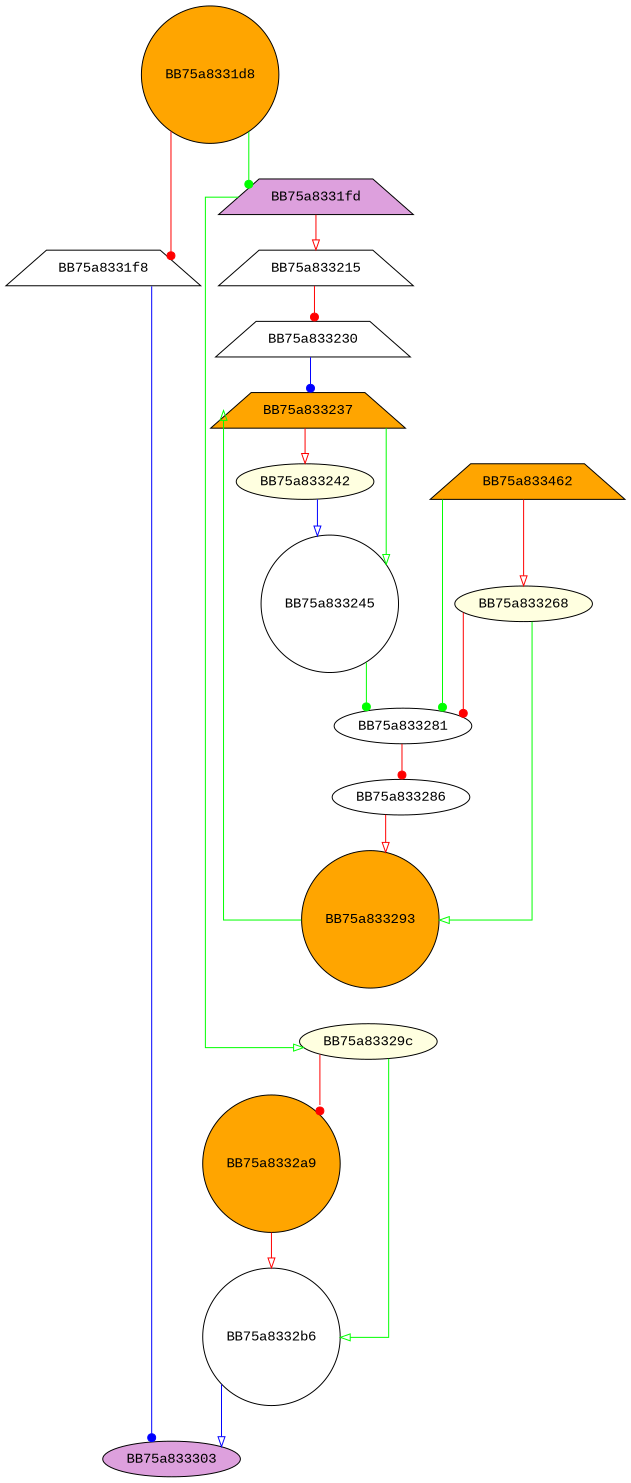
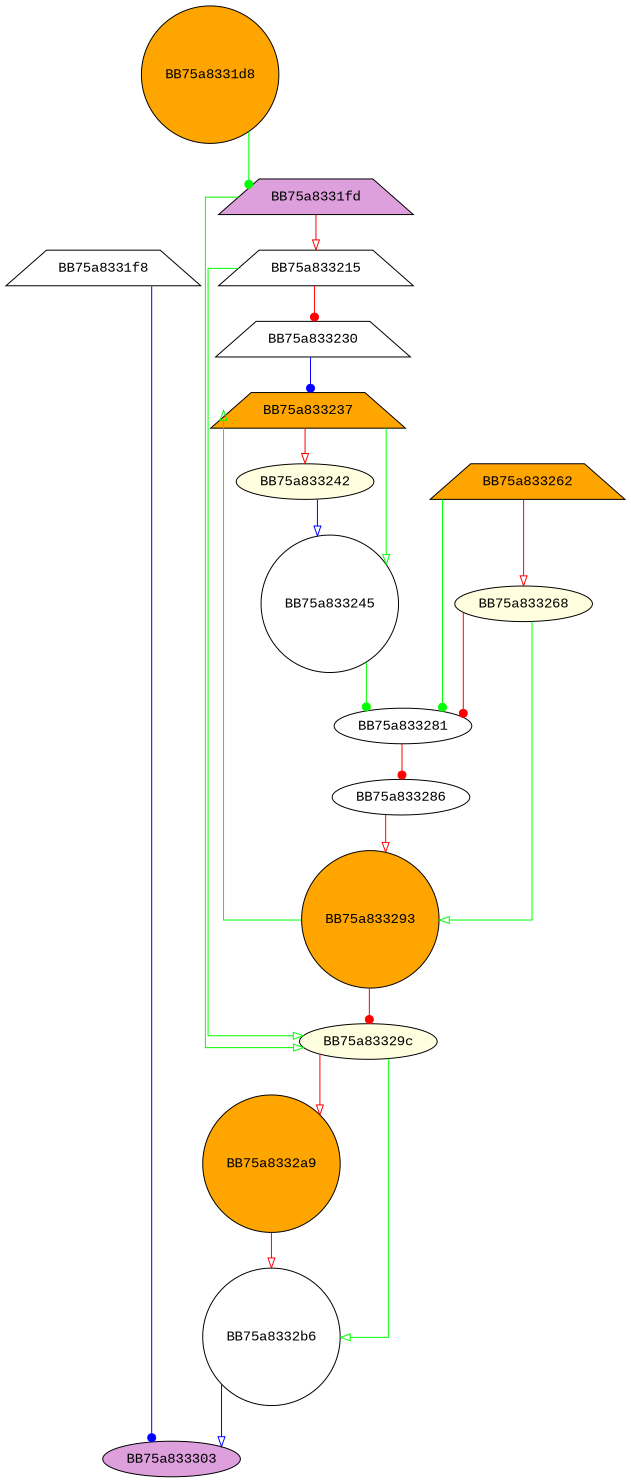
edge "BB75a8331d8" -> "BB75a8331f8": removed
node "BB75a833462": label "BB75a833462" -> "BB75a833262"
edge "BB75a833215" -> "BB75a83329c": added
edge "BB75a833293" -> "BB75a83329c": added
edge "BB75a83329c" -> "BB75a8332a9": arrowhead dot -> onormal
